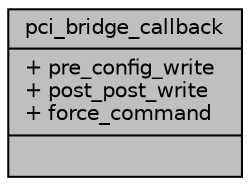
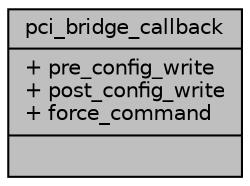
node "pci_bridge_callback": text "+ post_post_write" -> "+ post_config_write"
